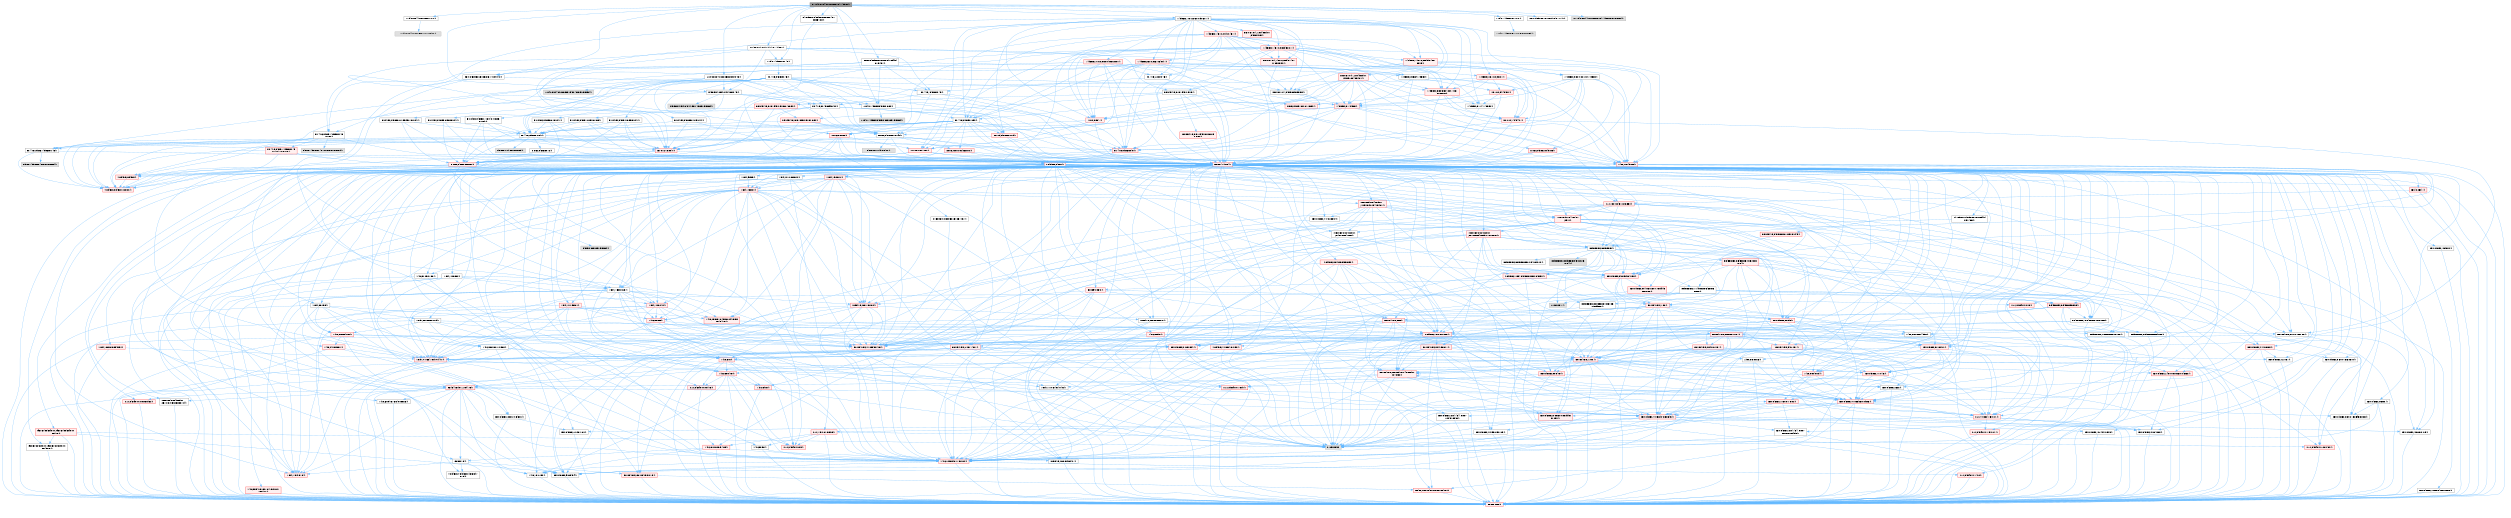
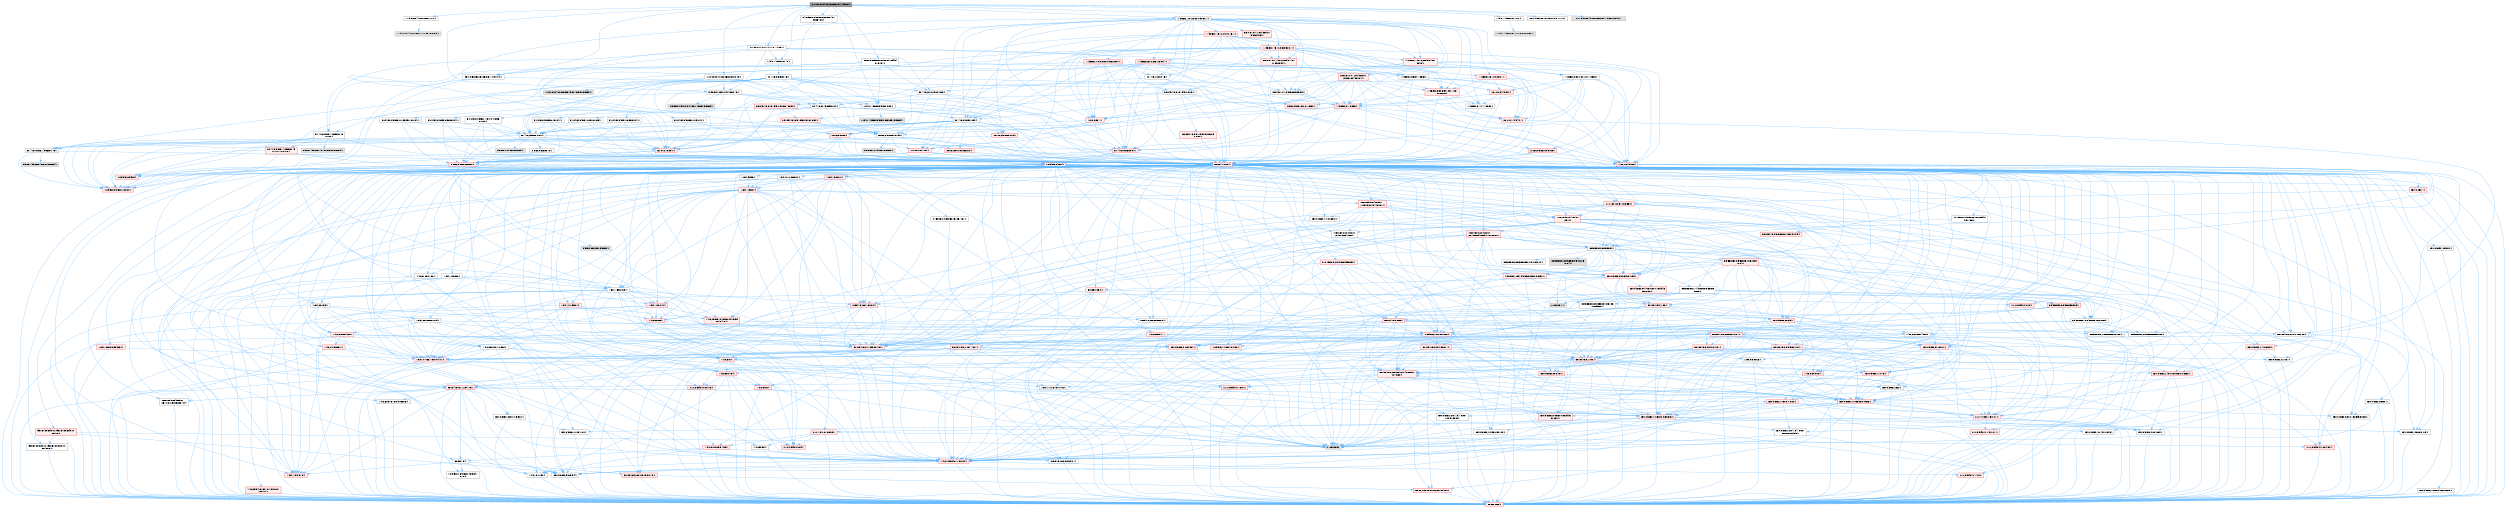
node "SAudioOscilloscopePanelWidget.generated.h": label "SAudioOscilloscopePanelWidget.generated.h" -> "SAudioOscilloscopePanelWidget.traits.h"
node "AudioOscilloscopeEnums.traits.h": label "AudioOscilloscopeEnums.traits.h" -> "AudioOscilloscopeEnums.generated.h"
node "Styling/ISlateStyle.h": label "Styling/ISlateStyle.h" -> "Styling/CulturePointer.h"
node "SlateFontInfo.traits.h": label "SlateFontInfo.traits.h" -> "SlateFontInfo.generated.h"
edge "Layout/Visibility.h" -> "Containers/UnrealString.h": removed
edge "UObject/Class.h" -> "HAL/PlatformCrt.h": now "SlateTypes.generated.h" -> "HAL/PlatformCrt.h"
node "UObject/ScriptDelegates.h": label "UObject/ScriptDelegates.h" -> "TwoVectors/ScriptDelegates.h"
node "Containers/BitArray.h": label "Containers/BitArray.h" -> "Containers/SlateSound.h"
node "Templates/RemoveExtent.h": removed
edge "Containers/ScriptArray.h" -> "HAL/UnrealMemory.h": now "Templates/AlignmentTemplates.h" -> "HAL/UnrealMemory.h"
node "HAL/PlatformProperties.h": removed
